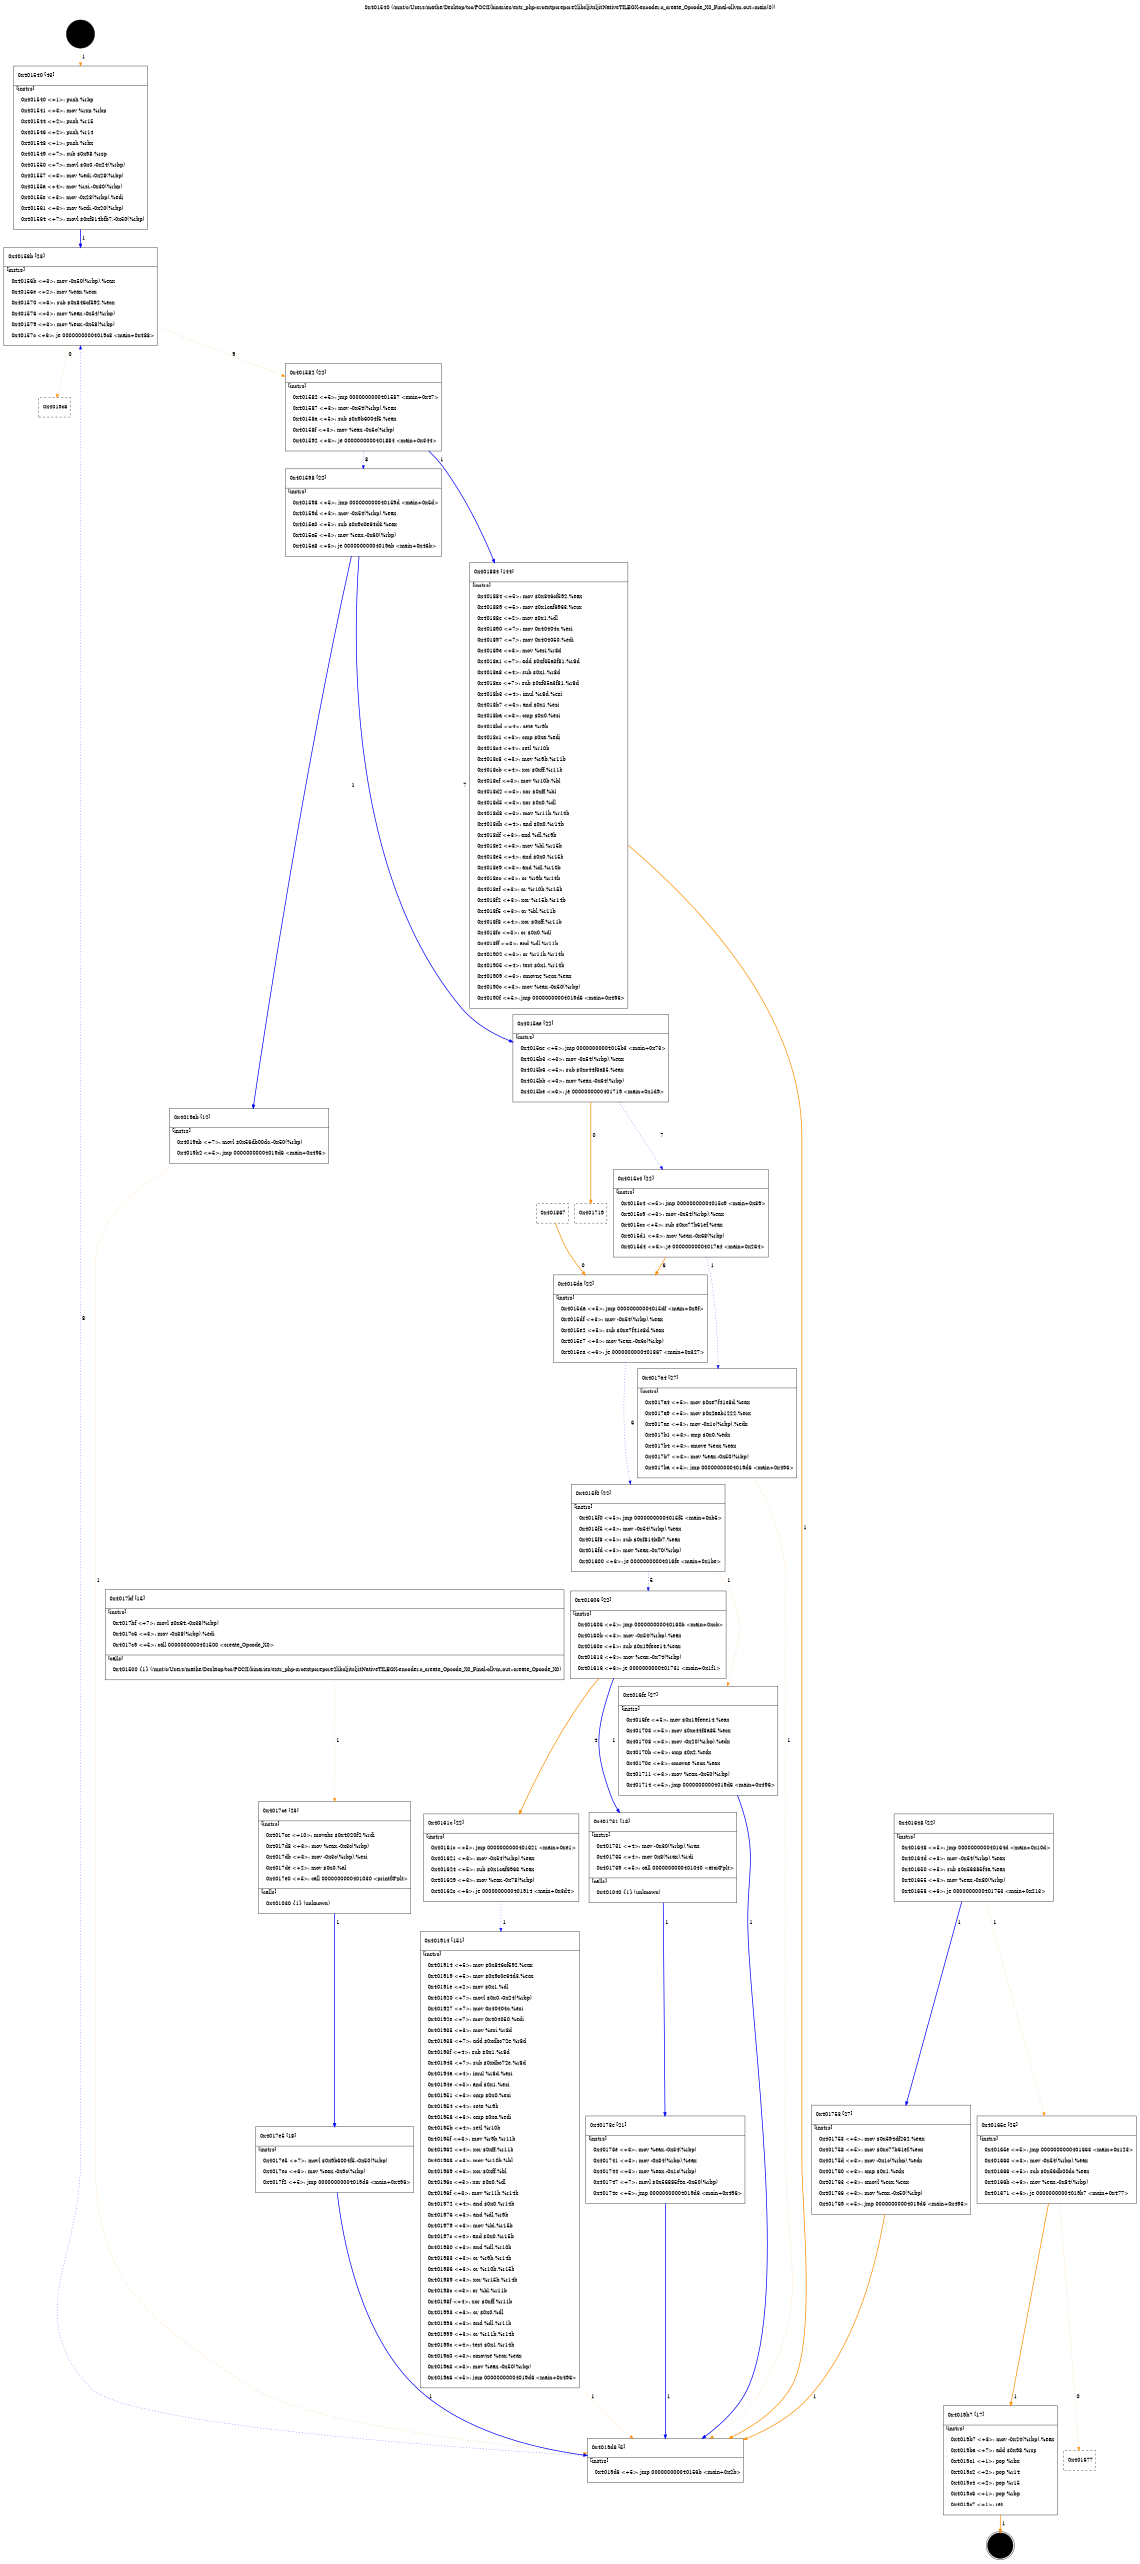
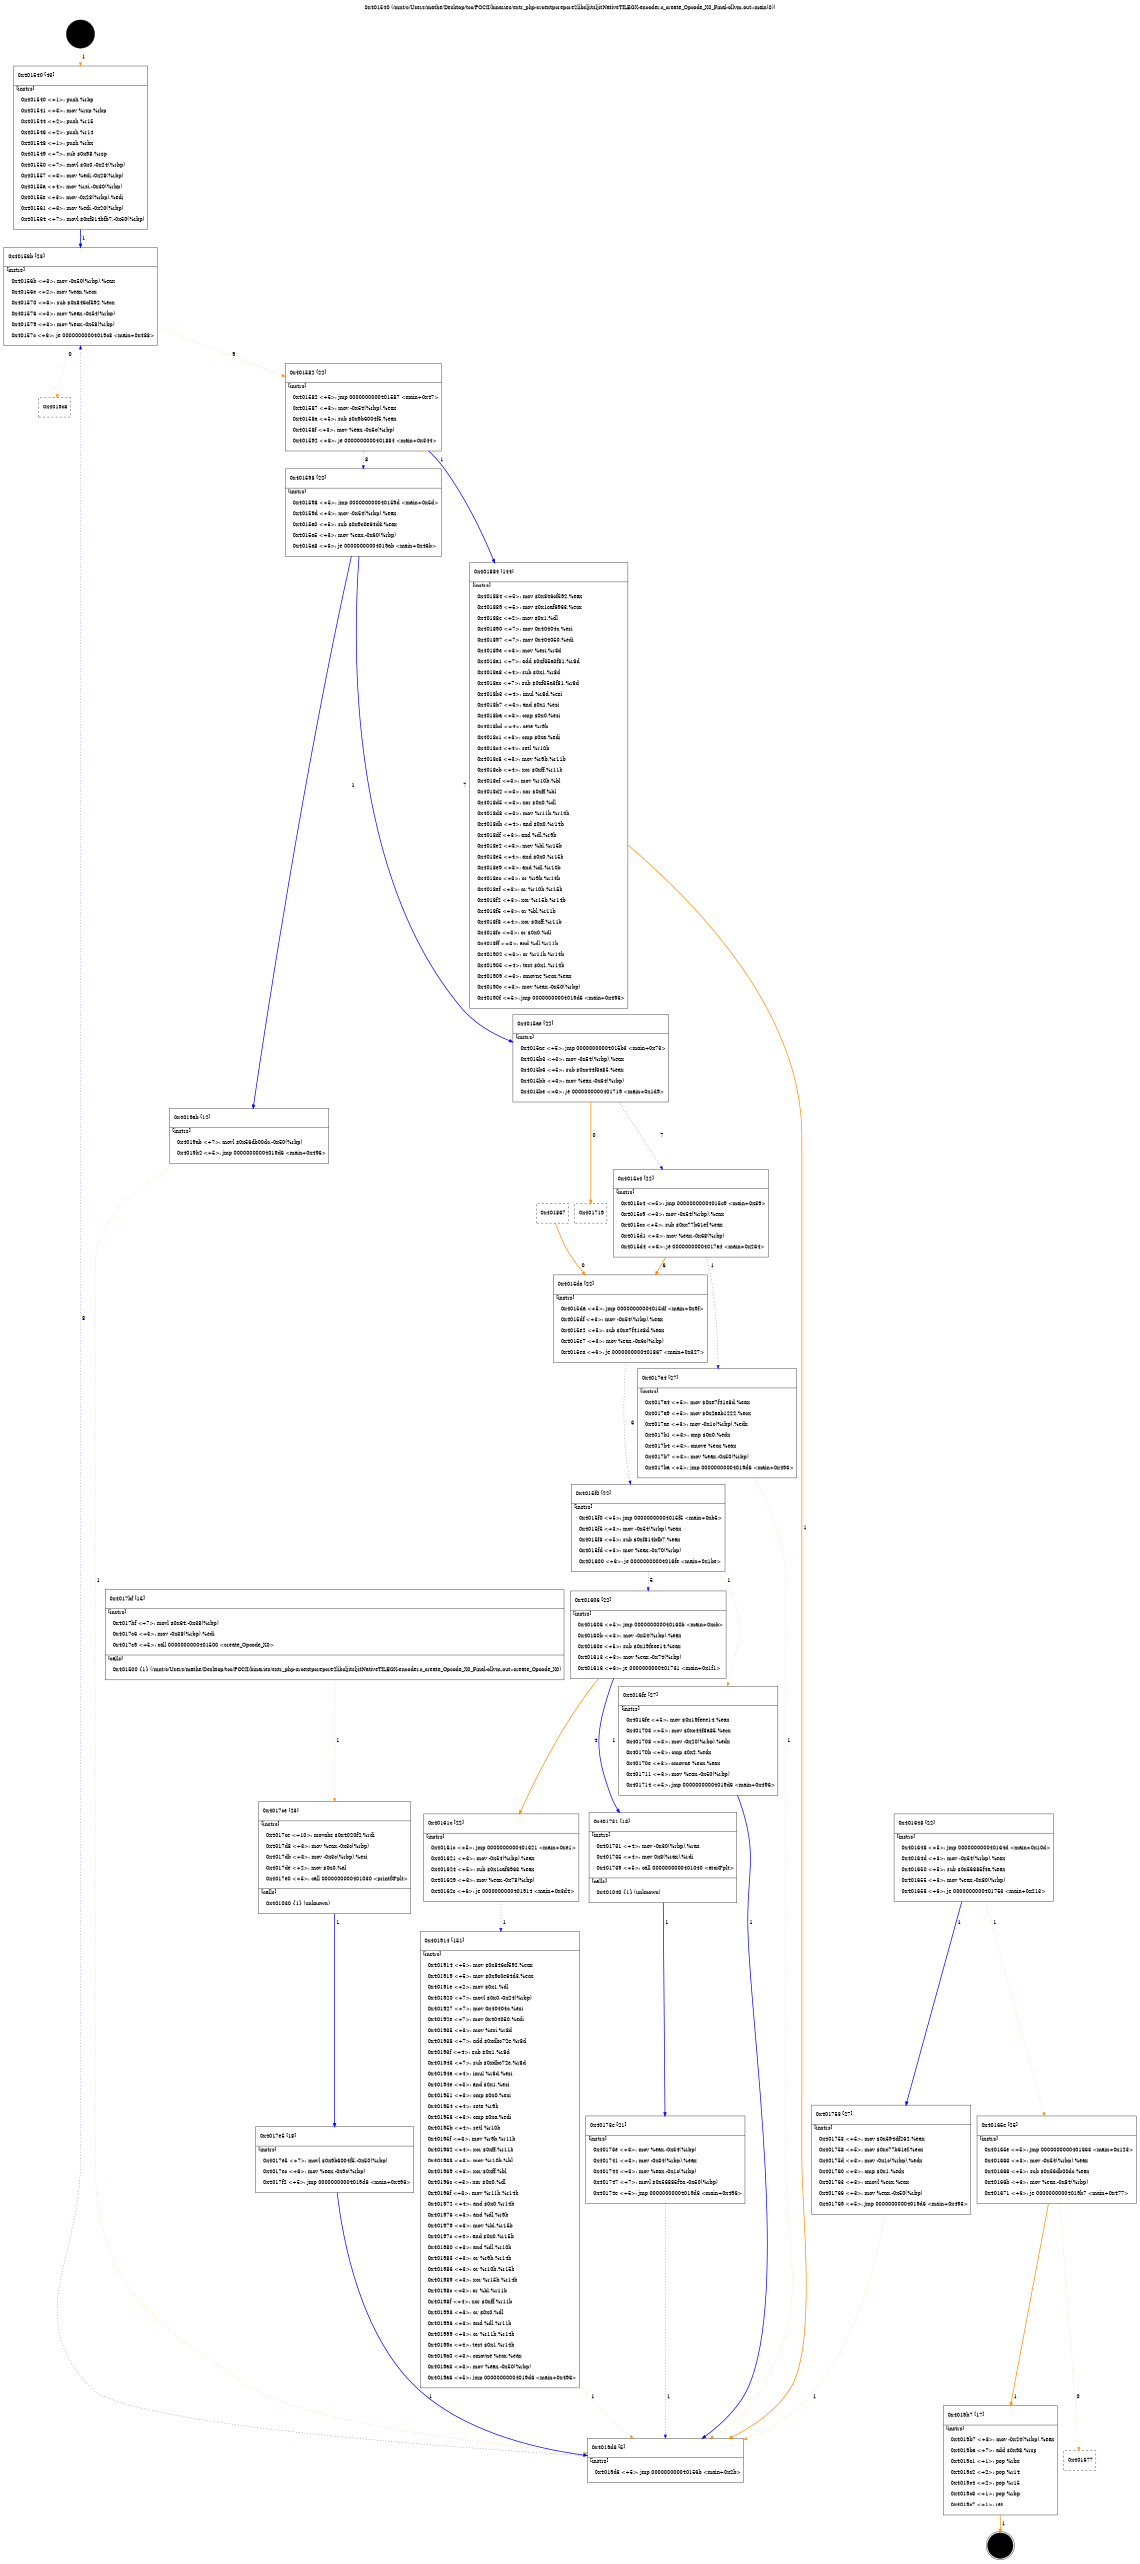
edge "0x40173e [21]" -> "0x4019d6 [5]": style bold -> dotted
edge "0x401753 [27]" -> "0x4019d6 [5]": style bold -> dotted
